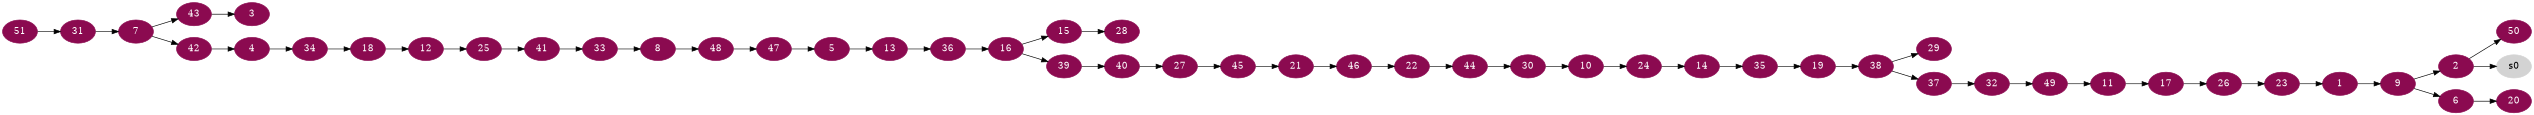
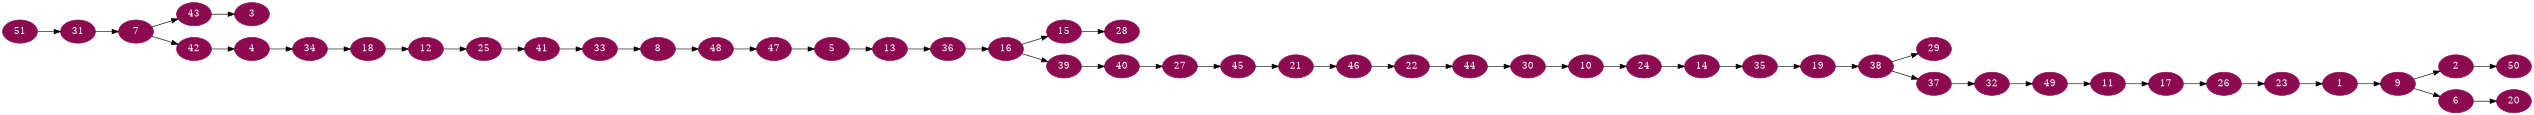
node "s0": removed
